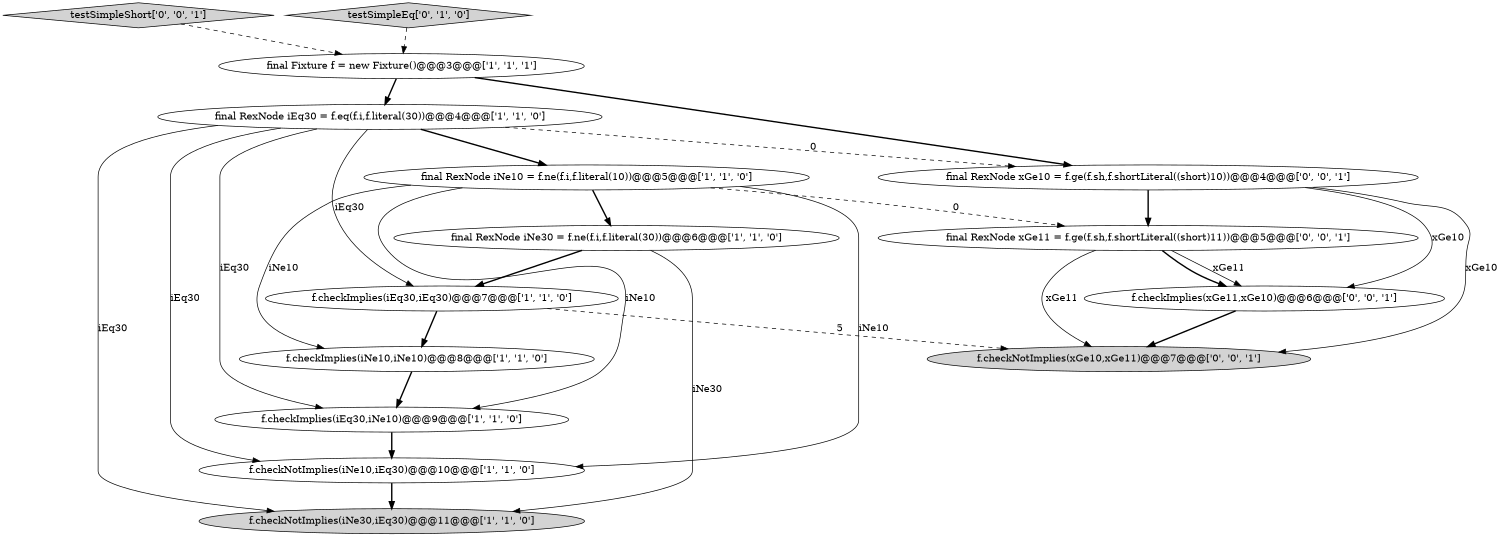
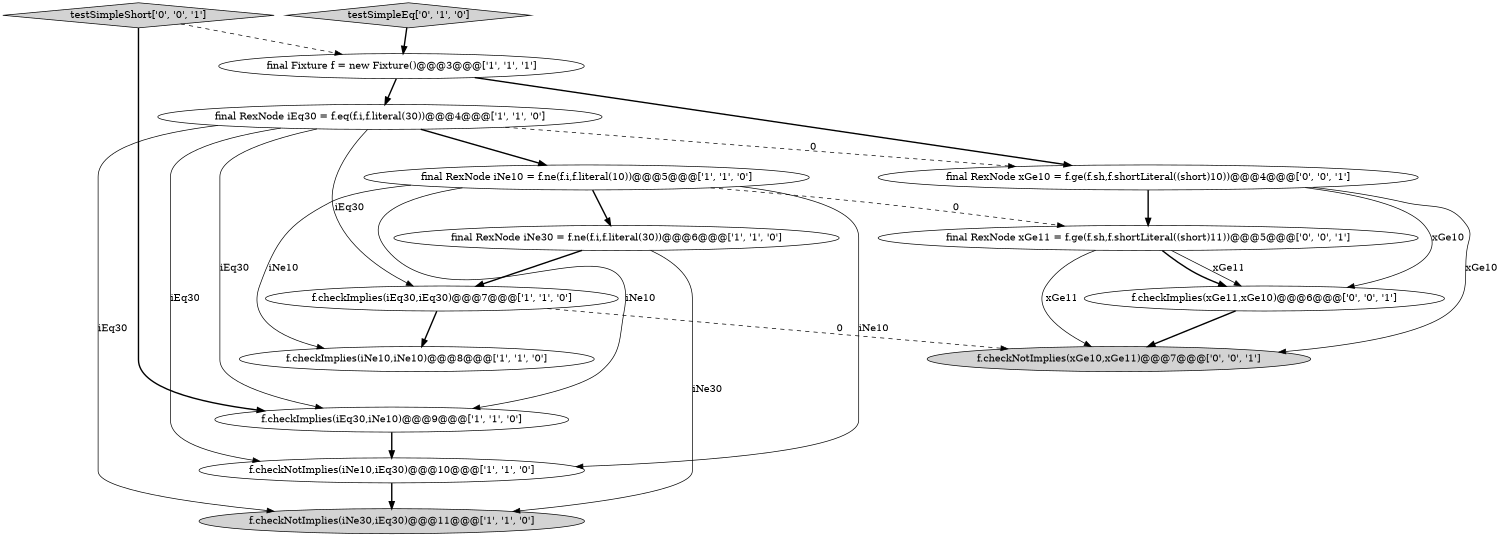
edge "testSimpleEq['0', '1', '0']" -> "final Fixture f = new Fixture()@@@3@@@['1', '1', '1']": style dashed -> bold
edge "f.checkImplies(iEq30,iEq30)@@@7@@@['1', '1', '0']" -> "f.checkNotImplies(xGe10,xGe11)@@@7@@@['0', '0', '1']": label "5" -> "0"
edge "f.checkImplies(iNe10,iNe10)@@@8@@@['1', '1', '0']" -> "f.checkImplies(iEq30,iNe10)@@@9@@@['1', '1', '0']": now "testSimpleShort['0', '0', '1']" -> "f.checkImplies(iEq30,iNe10)@@@9@@@['1', '1', '0']"
